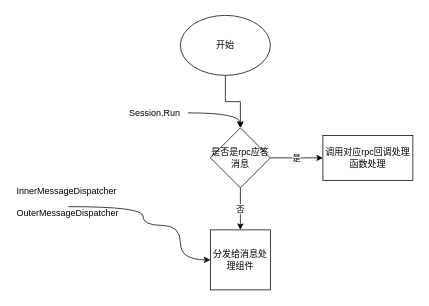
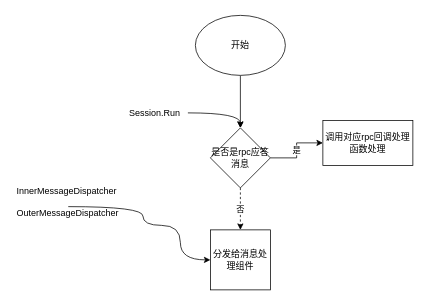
node "开始": moved (225, 45) -> (240, 45)
node "调用对应rpc回调处理函数处理": moved (368, 158) -> (368, 143)
edge "是否是rpc应答消息" -> "分发给消息处理组件": style solid -> dashed
